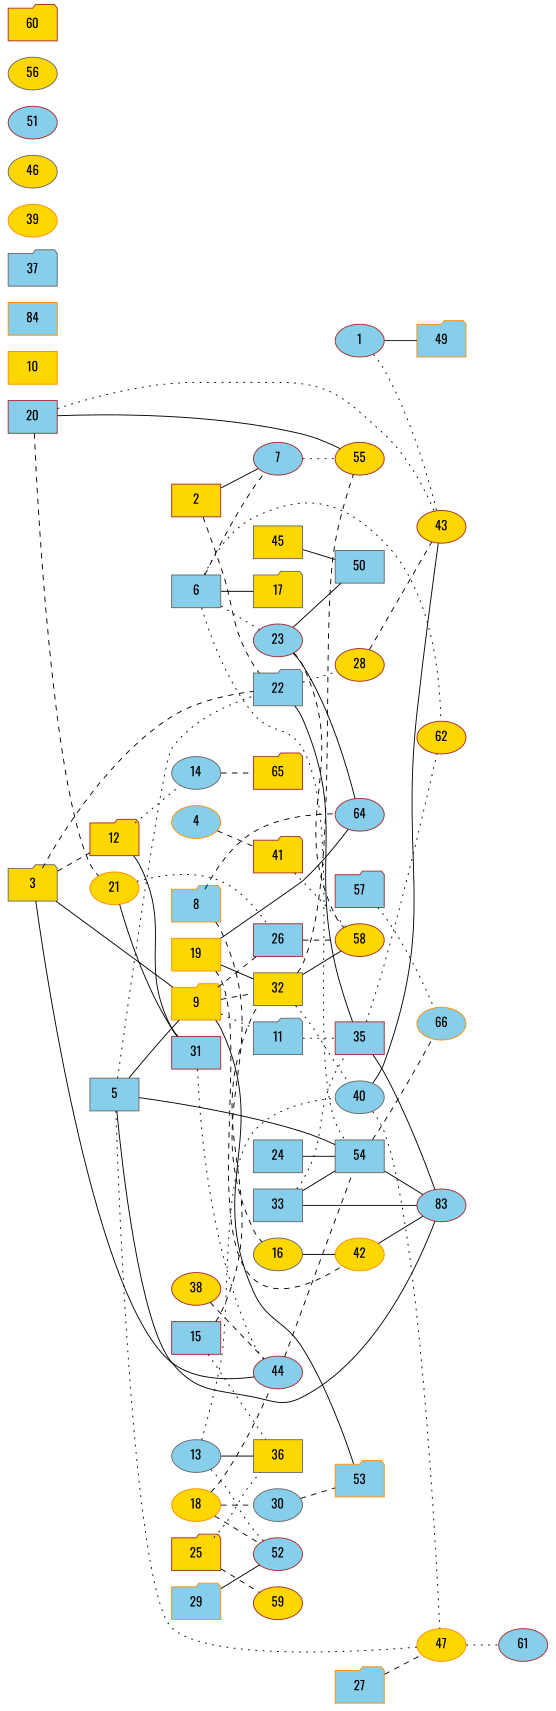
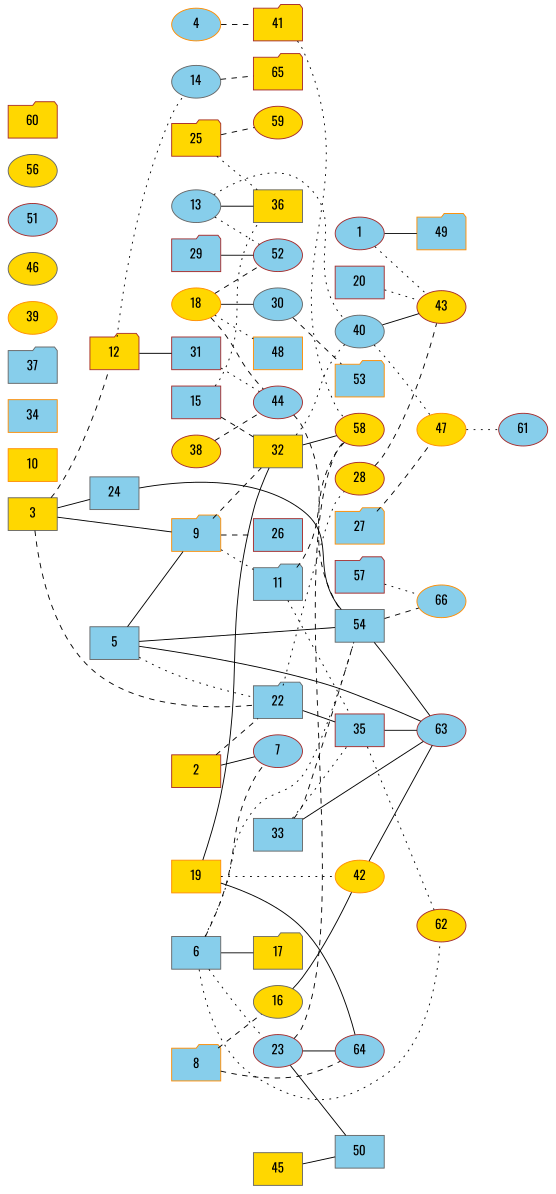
node "84": label "84" -> "34"
node "48": added
node "55": removed
node "3": shape folder -> box
node "21": removed
edge "26" -- "58": now "11" -- "58"
node "9": fillcolor gold -> skyblue
edge "19" -- "42": style dashed -> dotted
edge "54" -- "33": style solid -> dashed
edge "3" -- "44": now "3" -- "24"
node "83": label "83" -> "63"
edge "9" -- "53": removed
edge "5" -- "47": removed
edge "18" -- "30": style dashed -> solid
node "29": color darkorange -> brown
